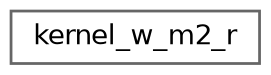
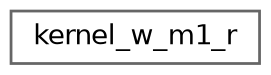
node "kernel_w_m2_r": label "kernel_w_m2_r" -> "kernel_w_m1_r"
